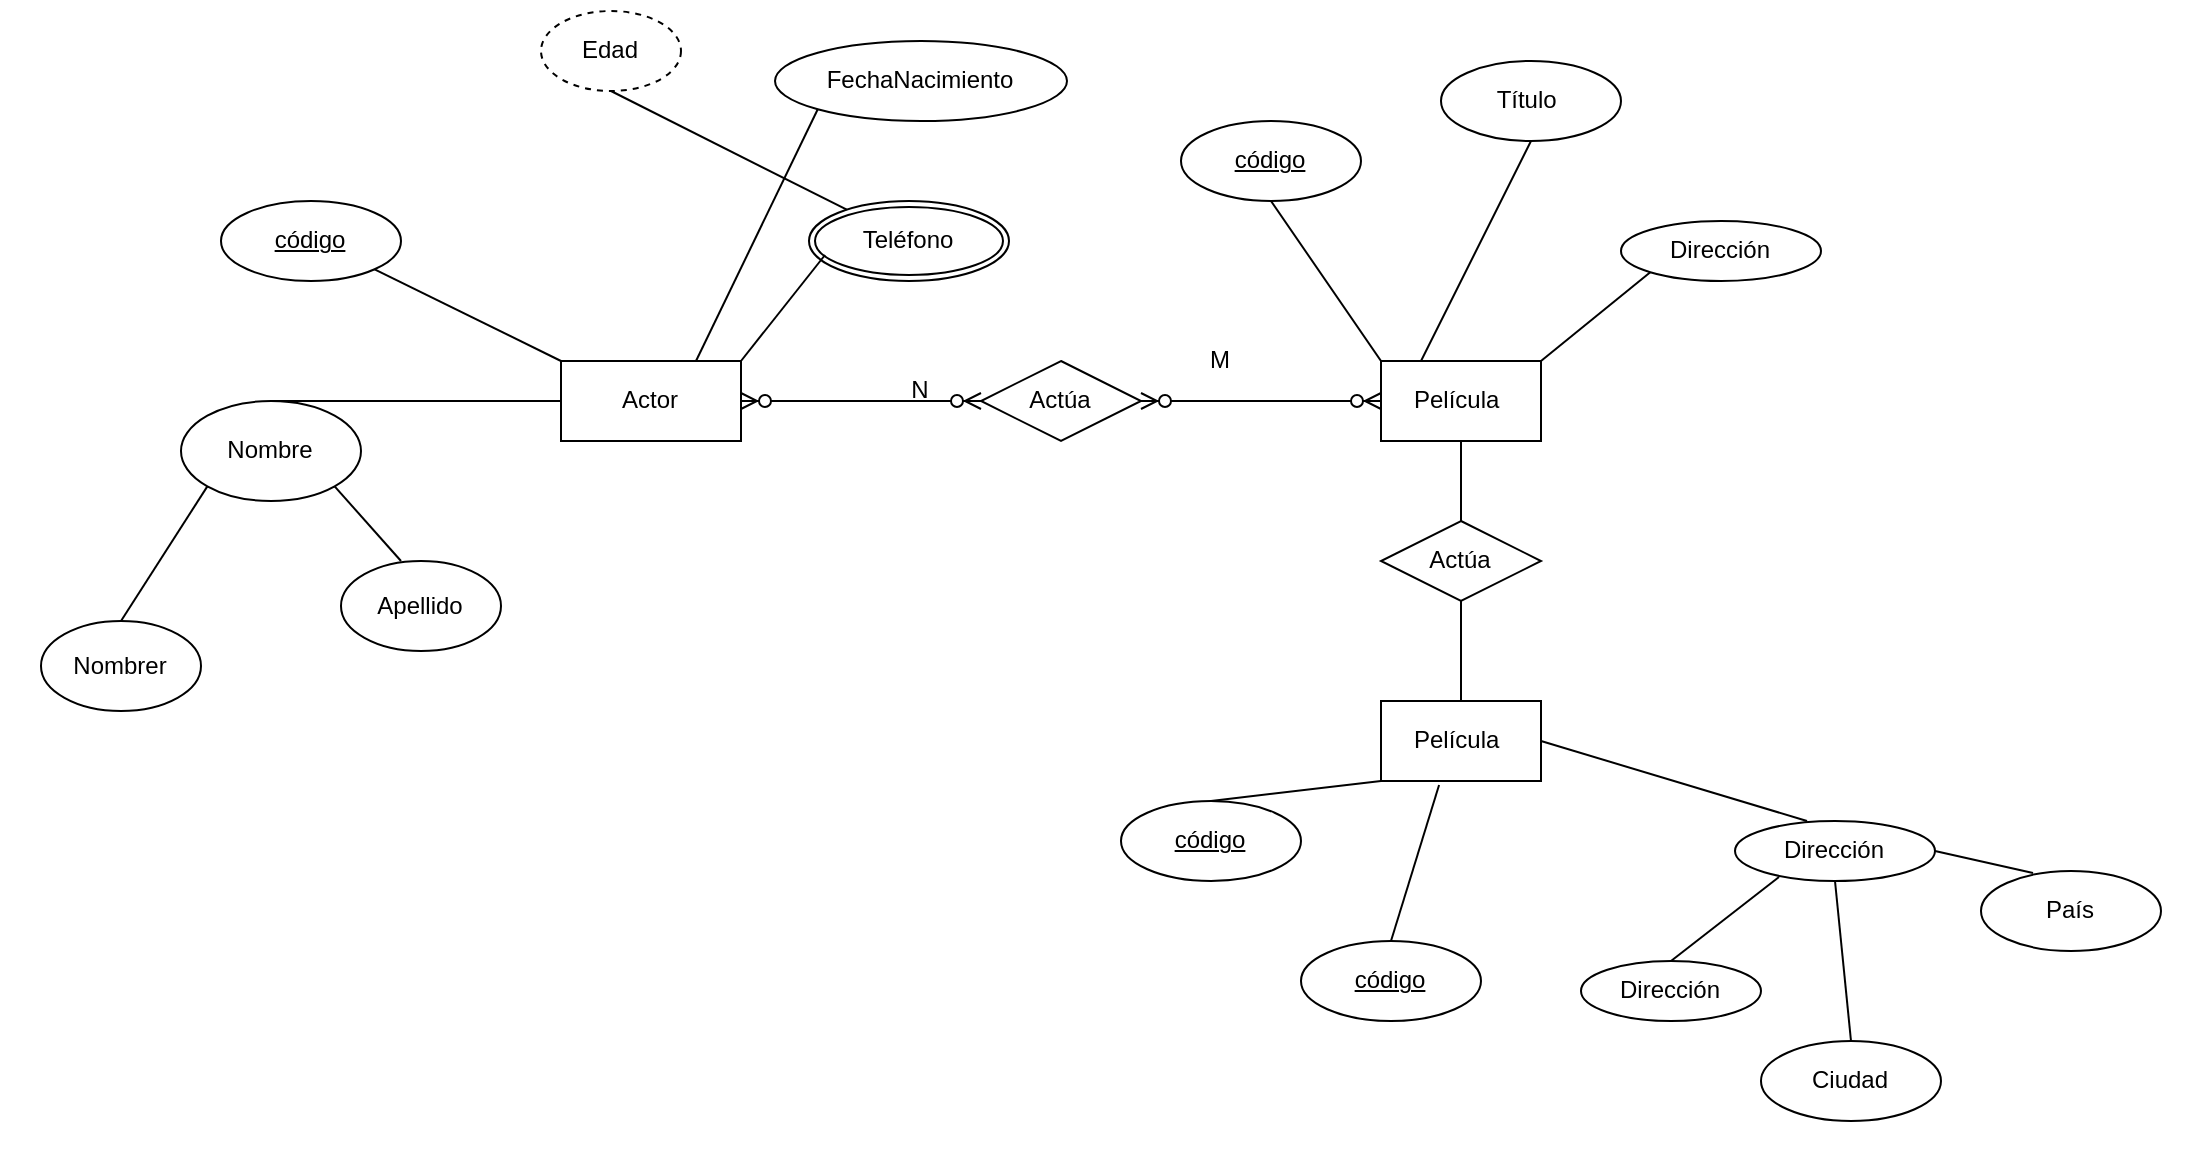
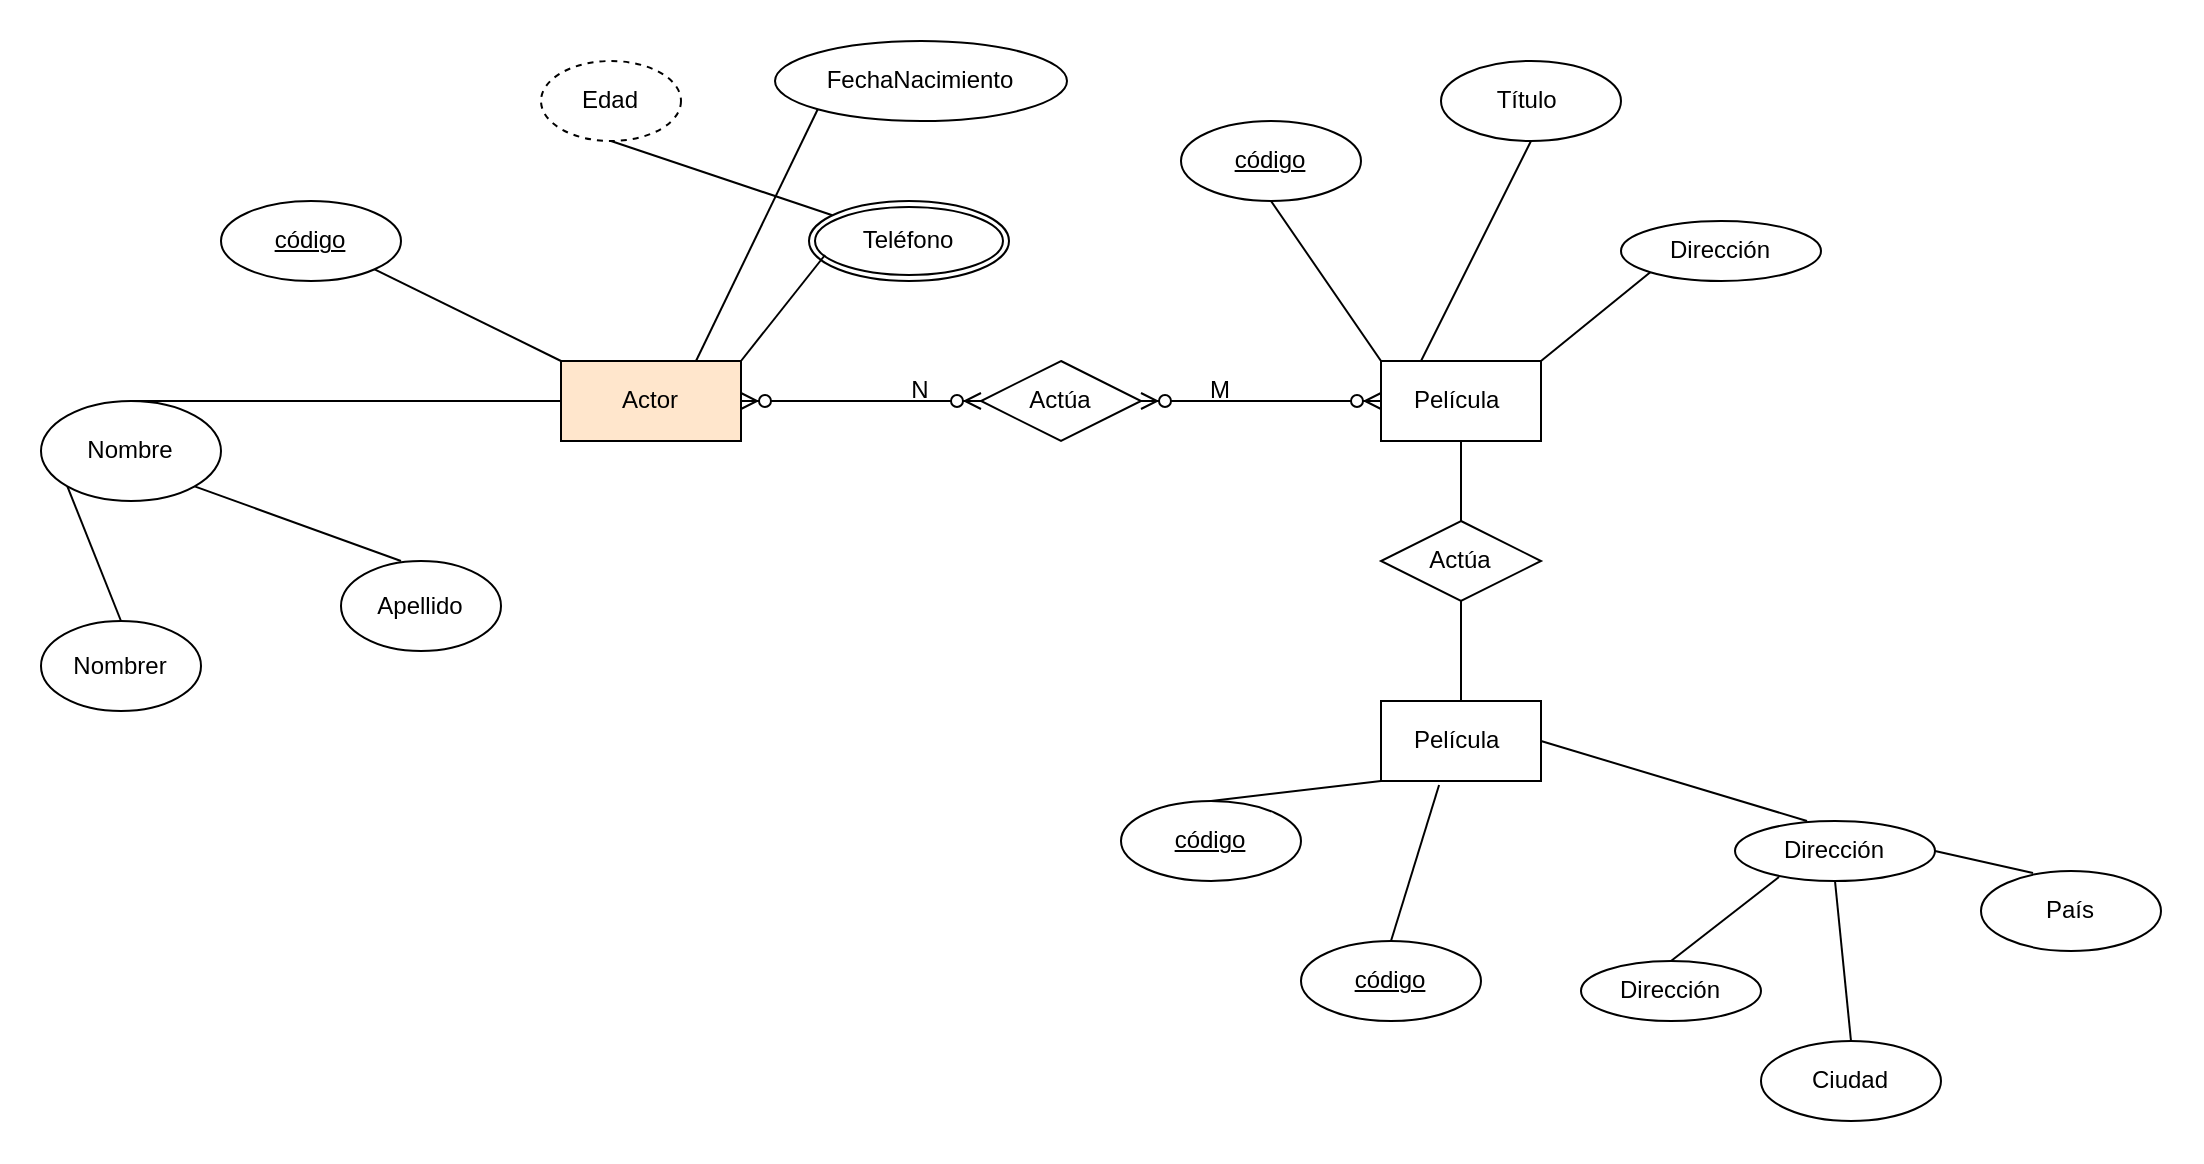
node "Edad": moved (611, 51) -> (611, 101)
node "M": moved (1221, 361) -> (1221, 391)
node "Actor": fillcolor #ffffff -> #ffe6cc
node "Nombre": moved (271, 451) -> (131, 451)
